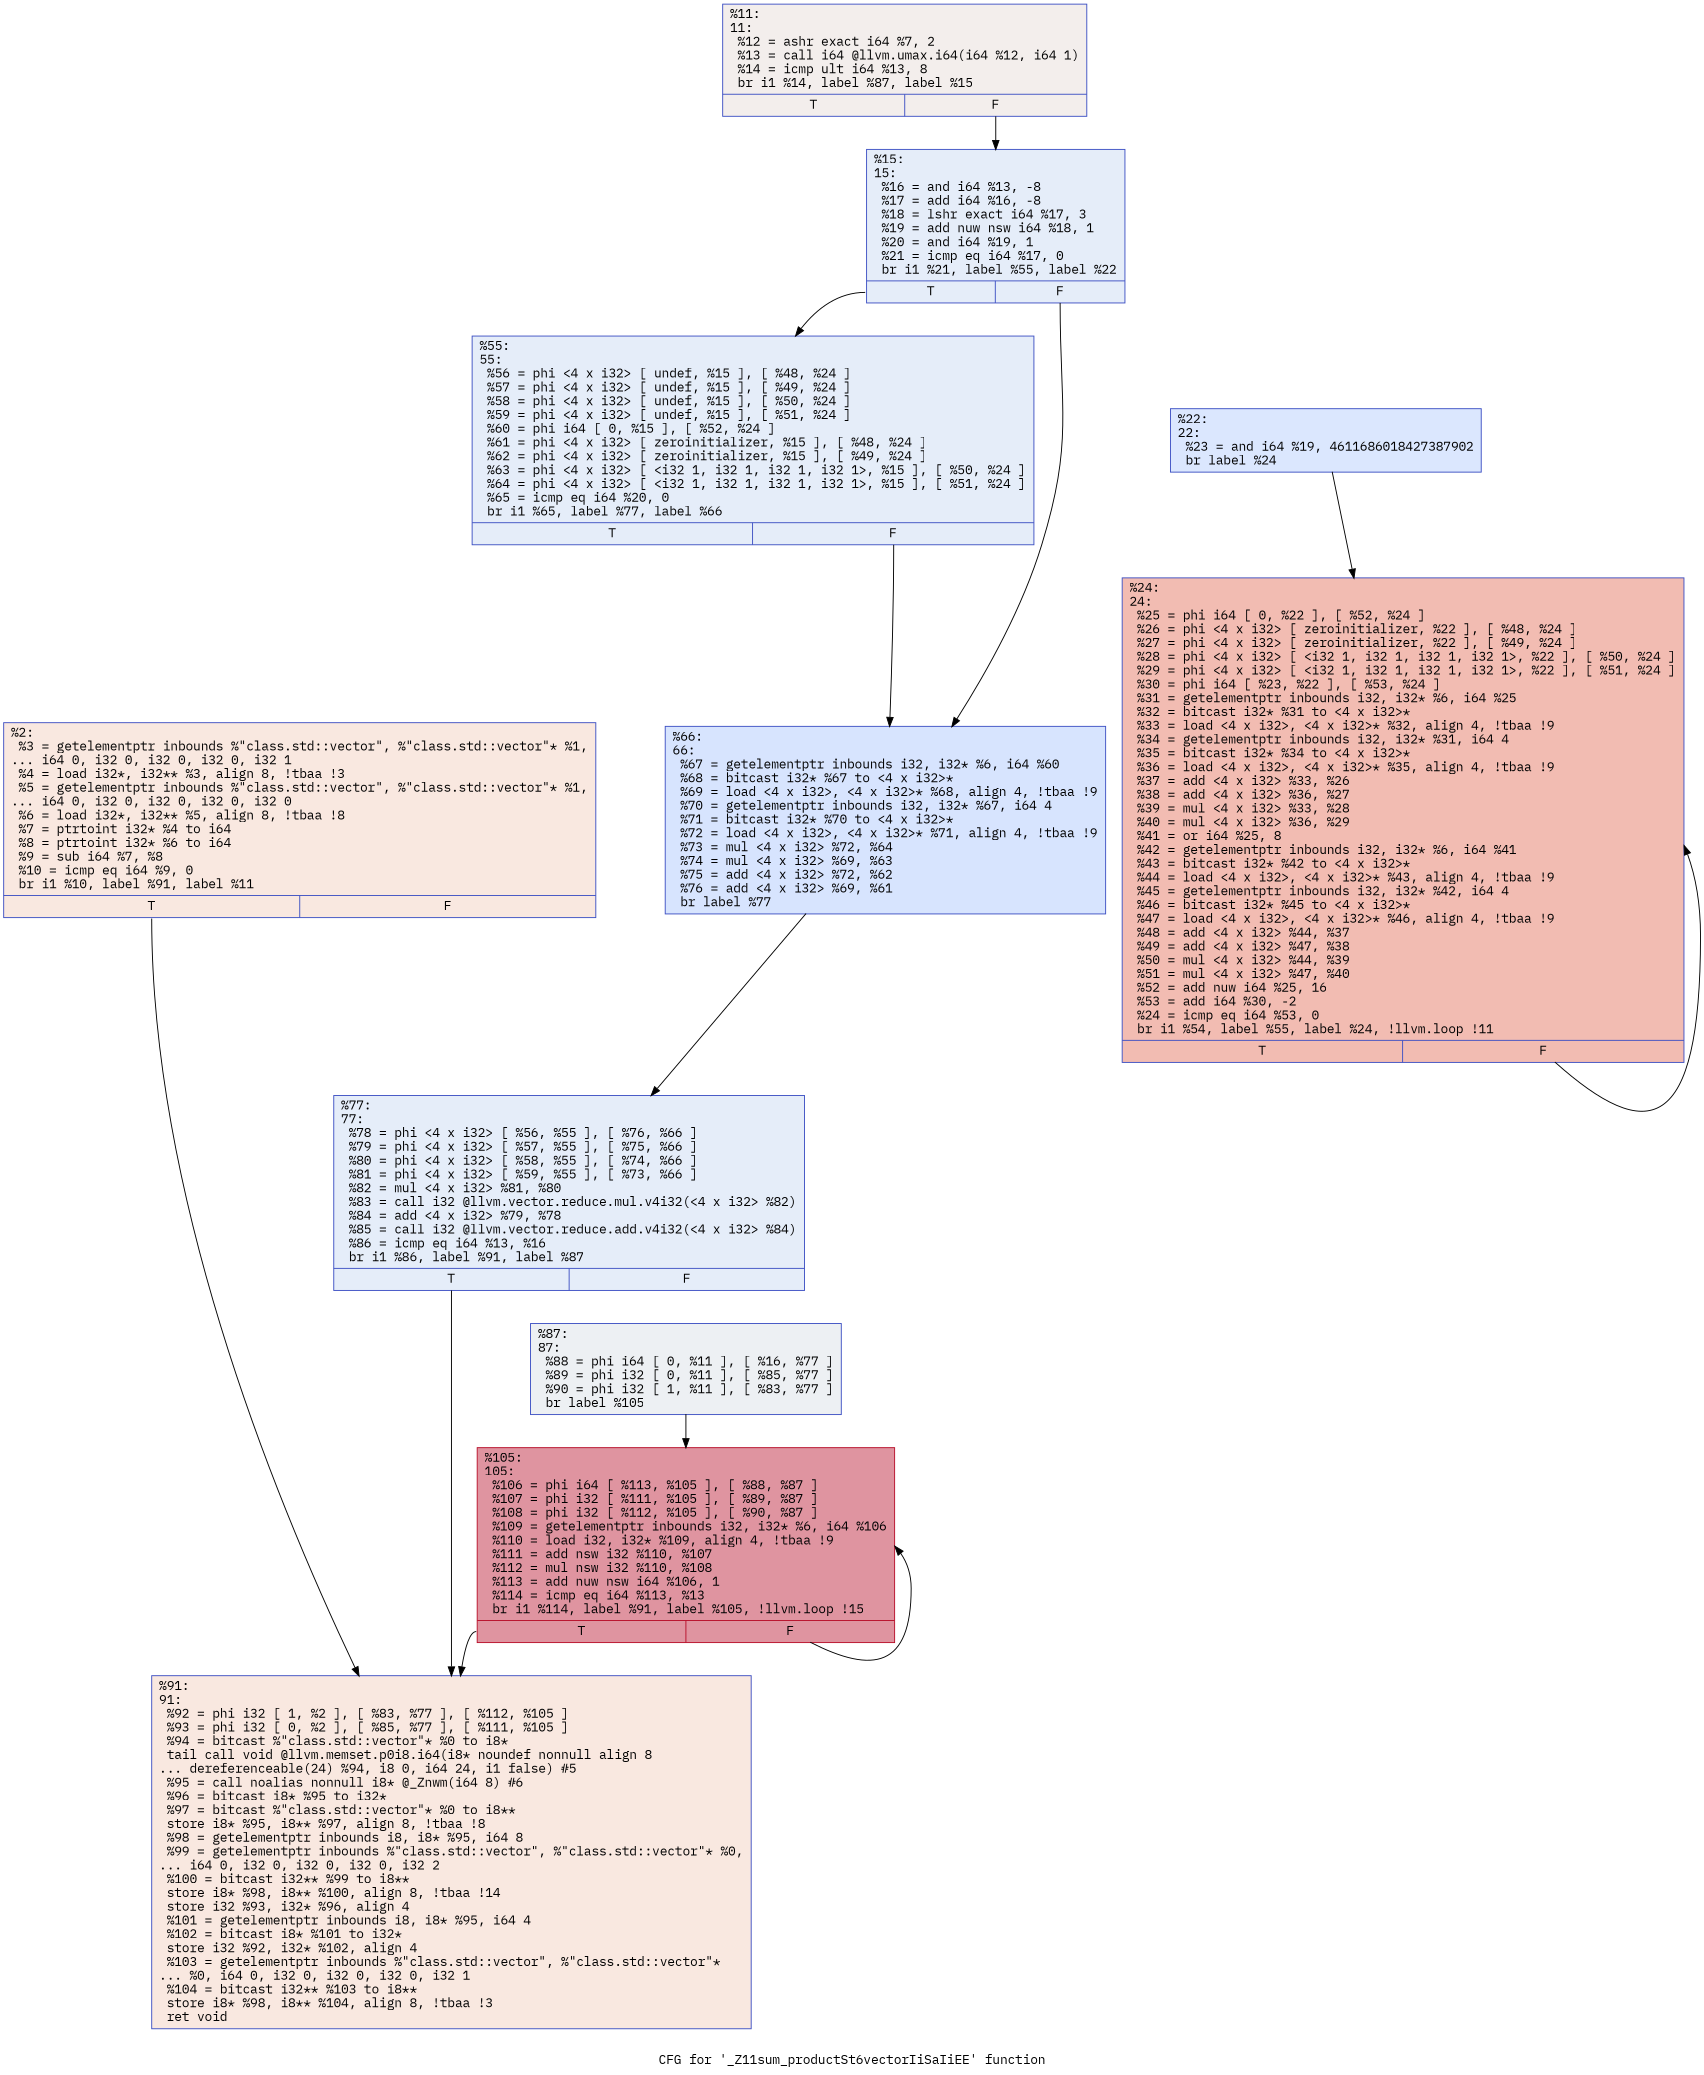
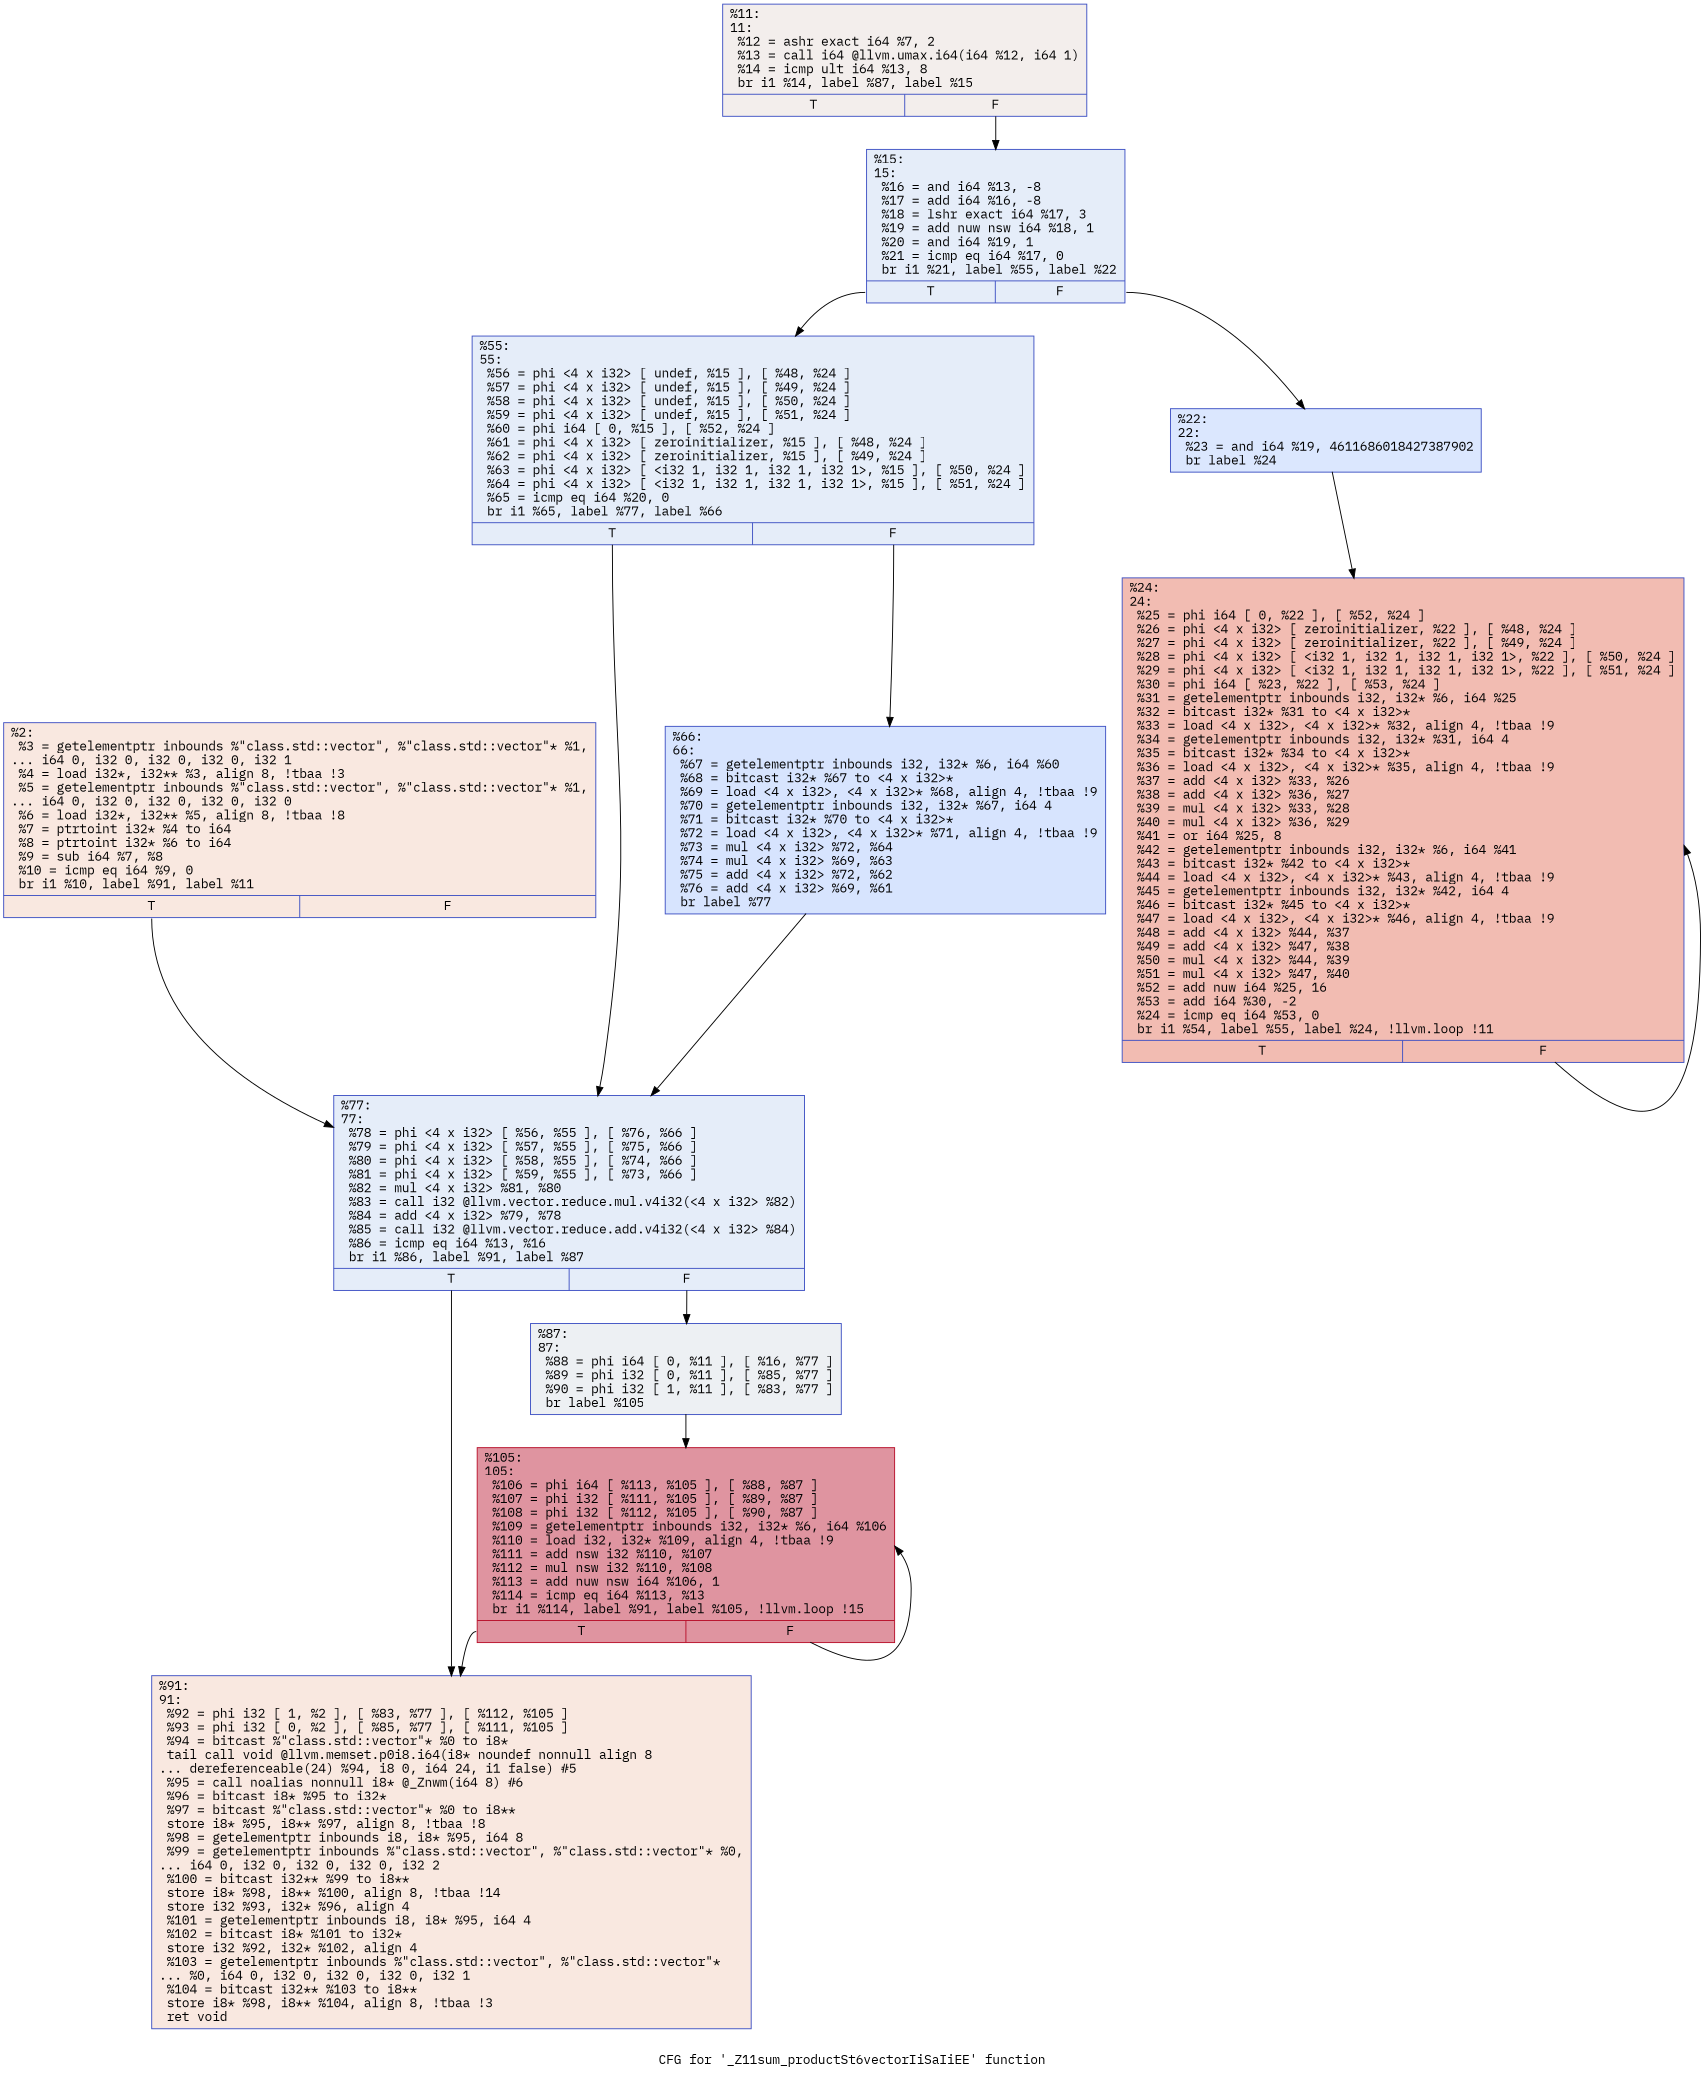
edge "%15:" -> "%66:": now "%15:" -> "%22:"
edge "%55:" -> "%77:": added
edge "%77:" -> "%87:": added
edge "%2:" -> "%91:": now "%2:" -> "%77:"
